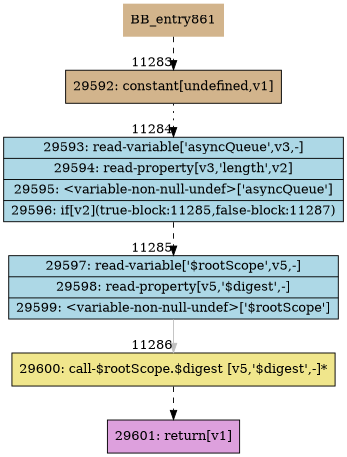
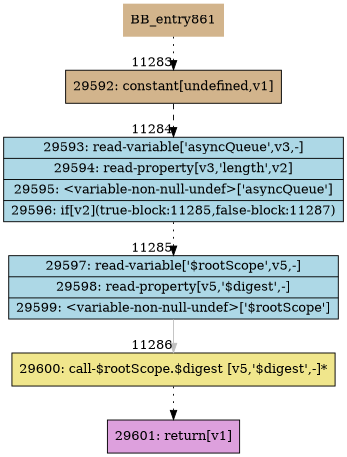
edge "BB_entry861" -> "29592: constant[undefined,v1]": style dashed -> dotted
edge "29592: constant[undefined,v1]" -> "29593: read-variable['asyncQueue',v3,-]": style dotted -> dashed
edge "29593: read-variable['asyncQueue',v3,-]" -> "29597: read-variable['$rootScope',v5,-]": style dashed -> dotted
edge "29600: call-$rootScope.$digest [v5,'$digest',-]*" -> "29601: return[v1]": style dashed -> dotted
